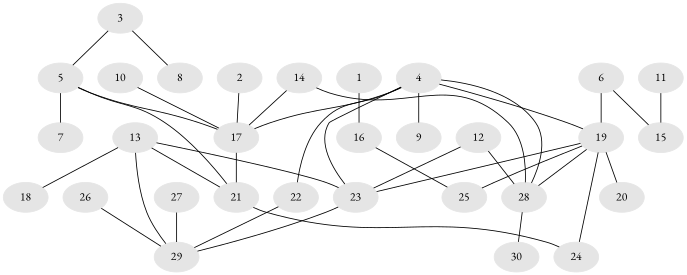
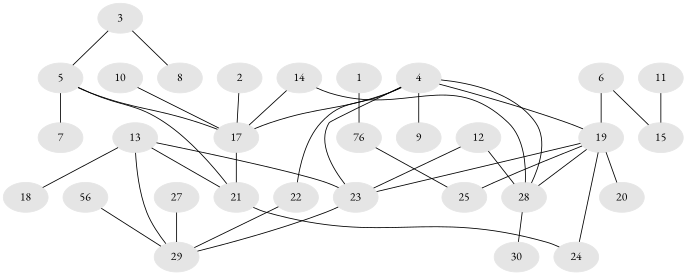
node "16": label "16" -> "76"
node "26": label "26" -> "56"
